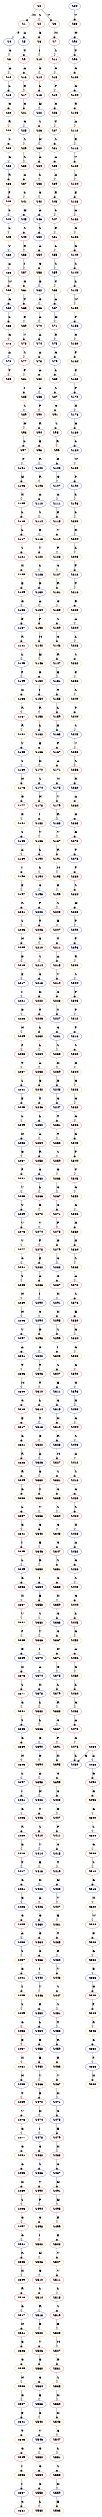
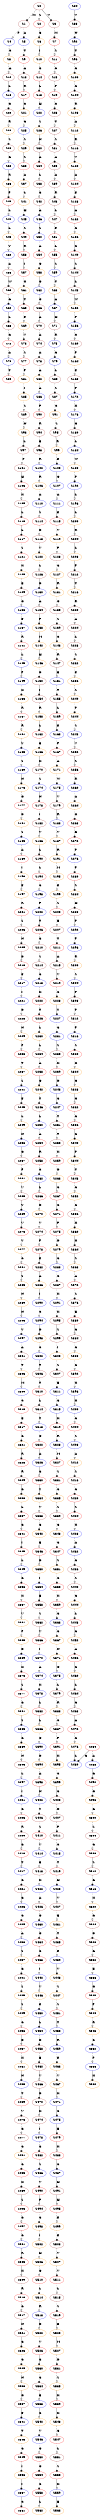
edge "S255" -> "S259": label "S" -> "K"
edge "S484" -> "S488": arrowhead onormal -> dot
edge "S520" -> "S524": label "W" -> "G"
